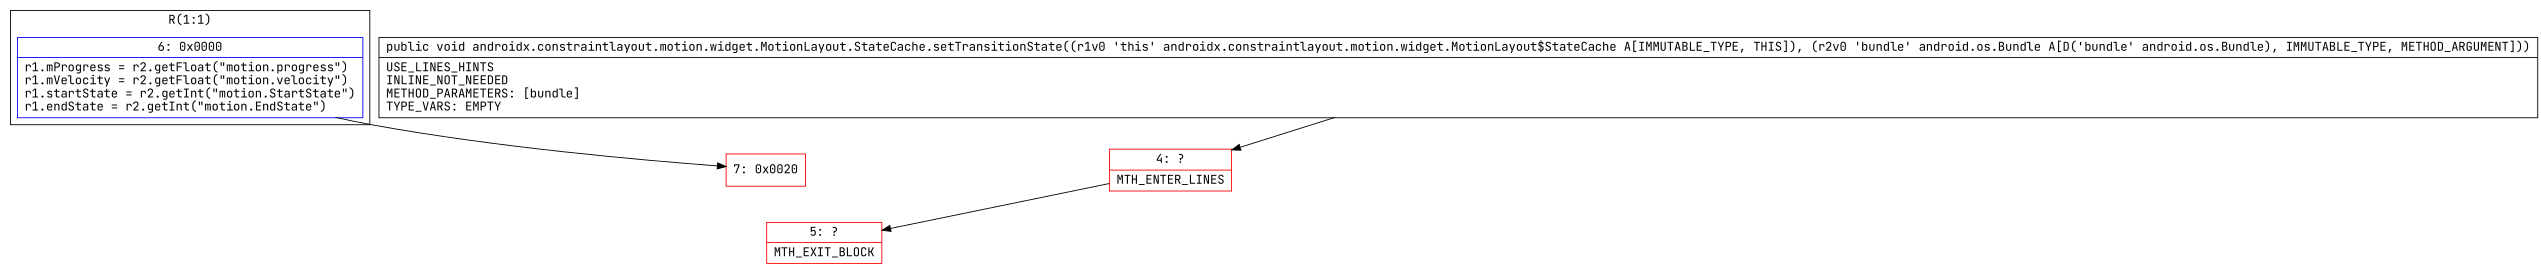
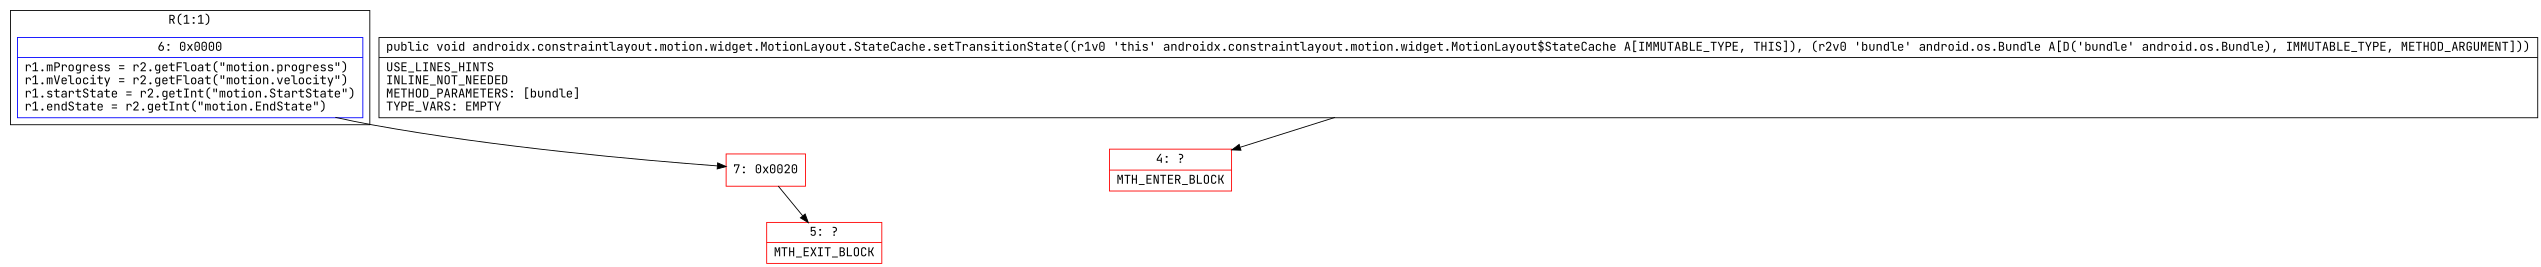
node "4: ?": text "MTH_ENTER_LINES" -> "MTH_ENTER_BLOCK"
edge "4: ?" -> "5: ?": now "7: 0x0020" -> "5: ?"
